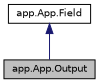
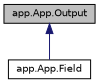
edge "app.App.Output" -> "app.App.Field": reversed
